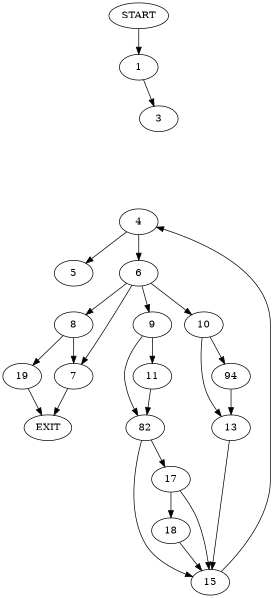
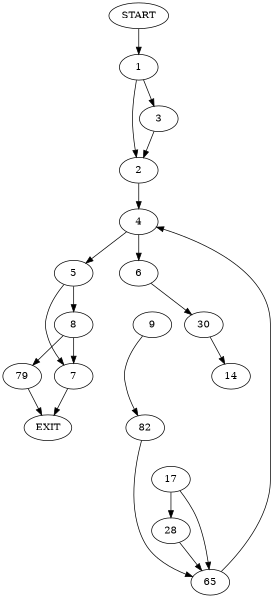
node "2": added
edge "6" -> "9": removed
edge "6" -> "8": now "5" -> "8"
edge "6" -> "7": now "5" -> "7"
node "10": label "10" -> "30"
node "19": label "19" -> "79"
node "11": removed
node "94": label "94" -> "14"
node "13": removed
edge "82" -> "17": removed
node "18": label "18" -> "28"
node "15": label "15" -> "65"
